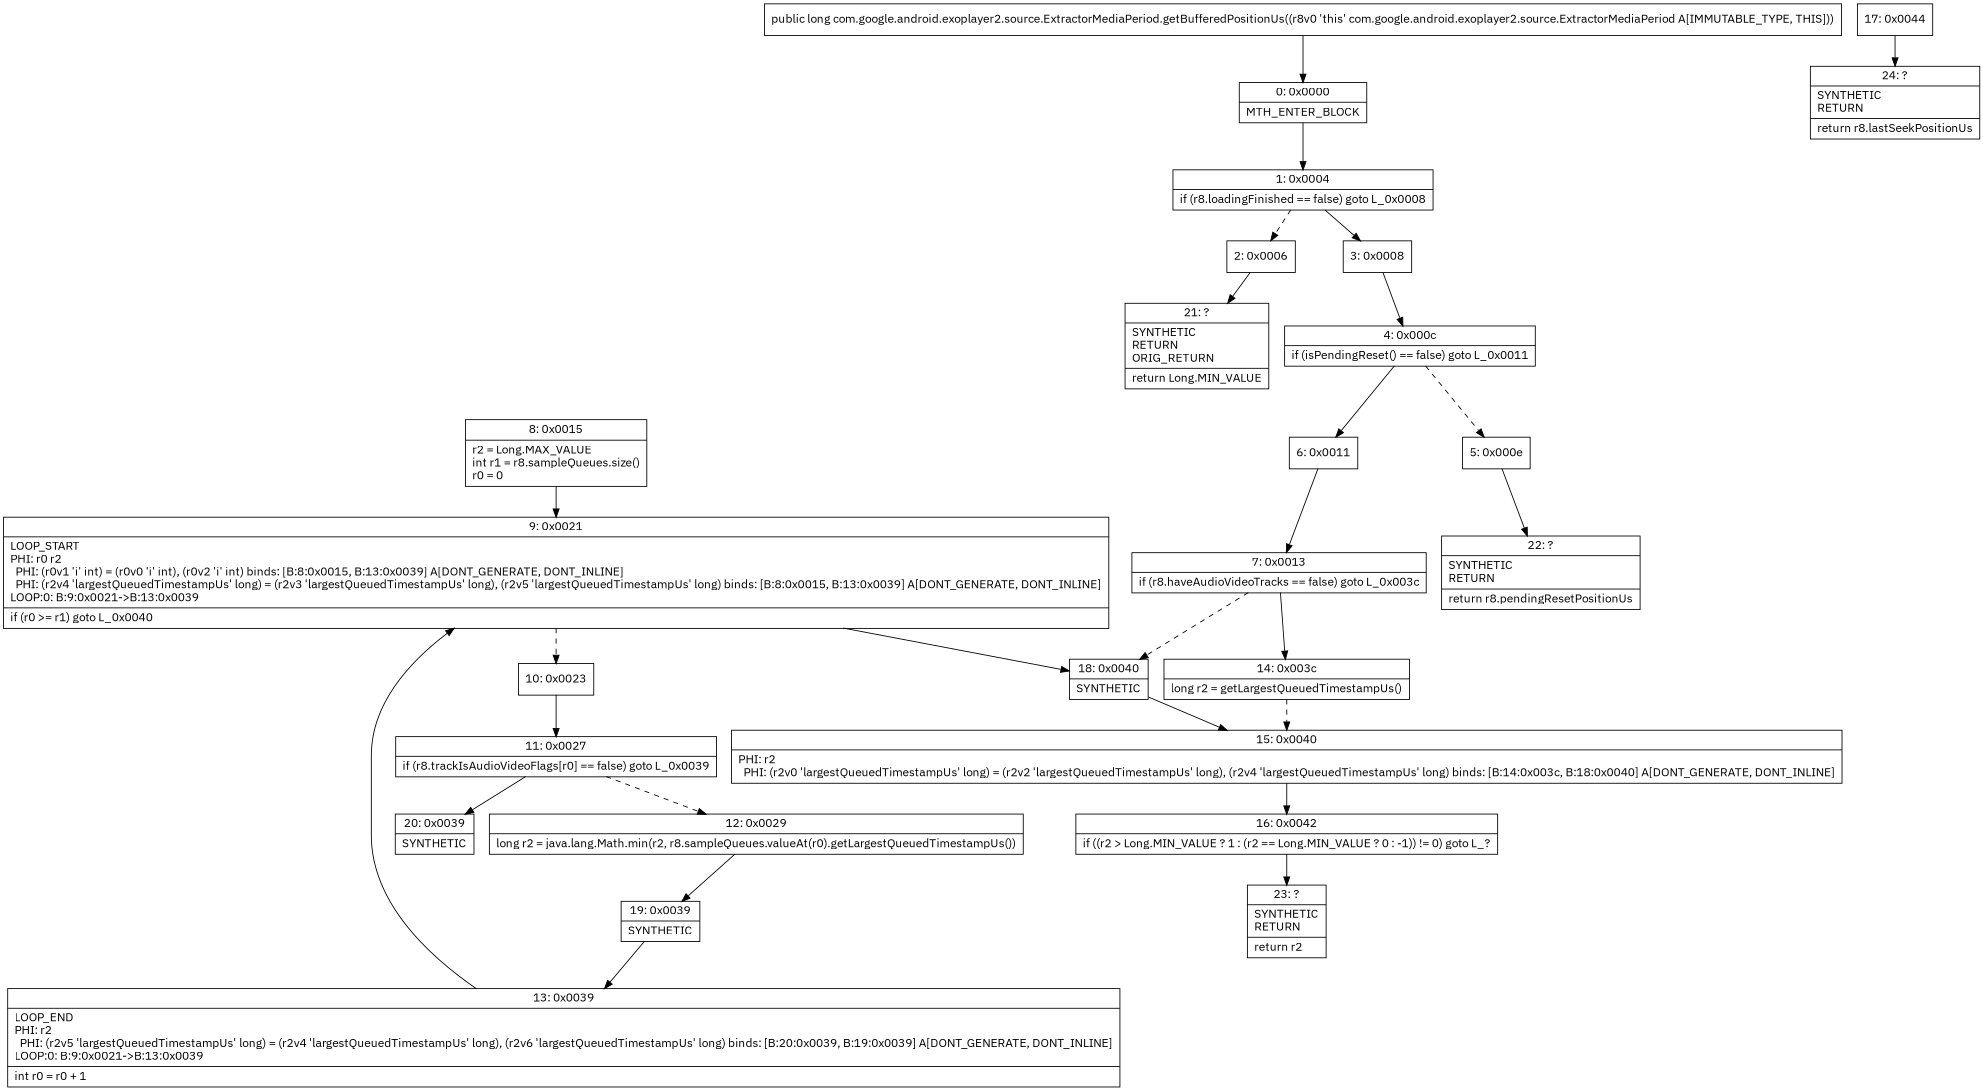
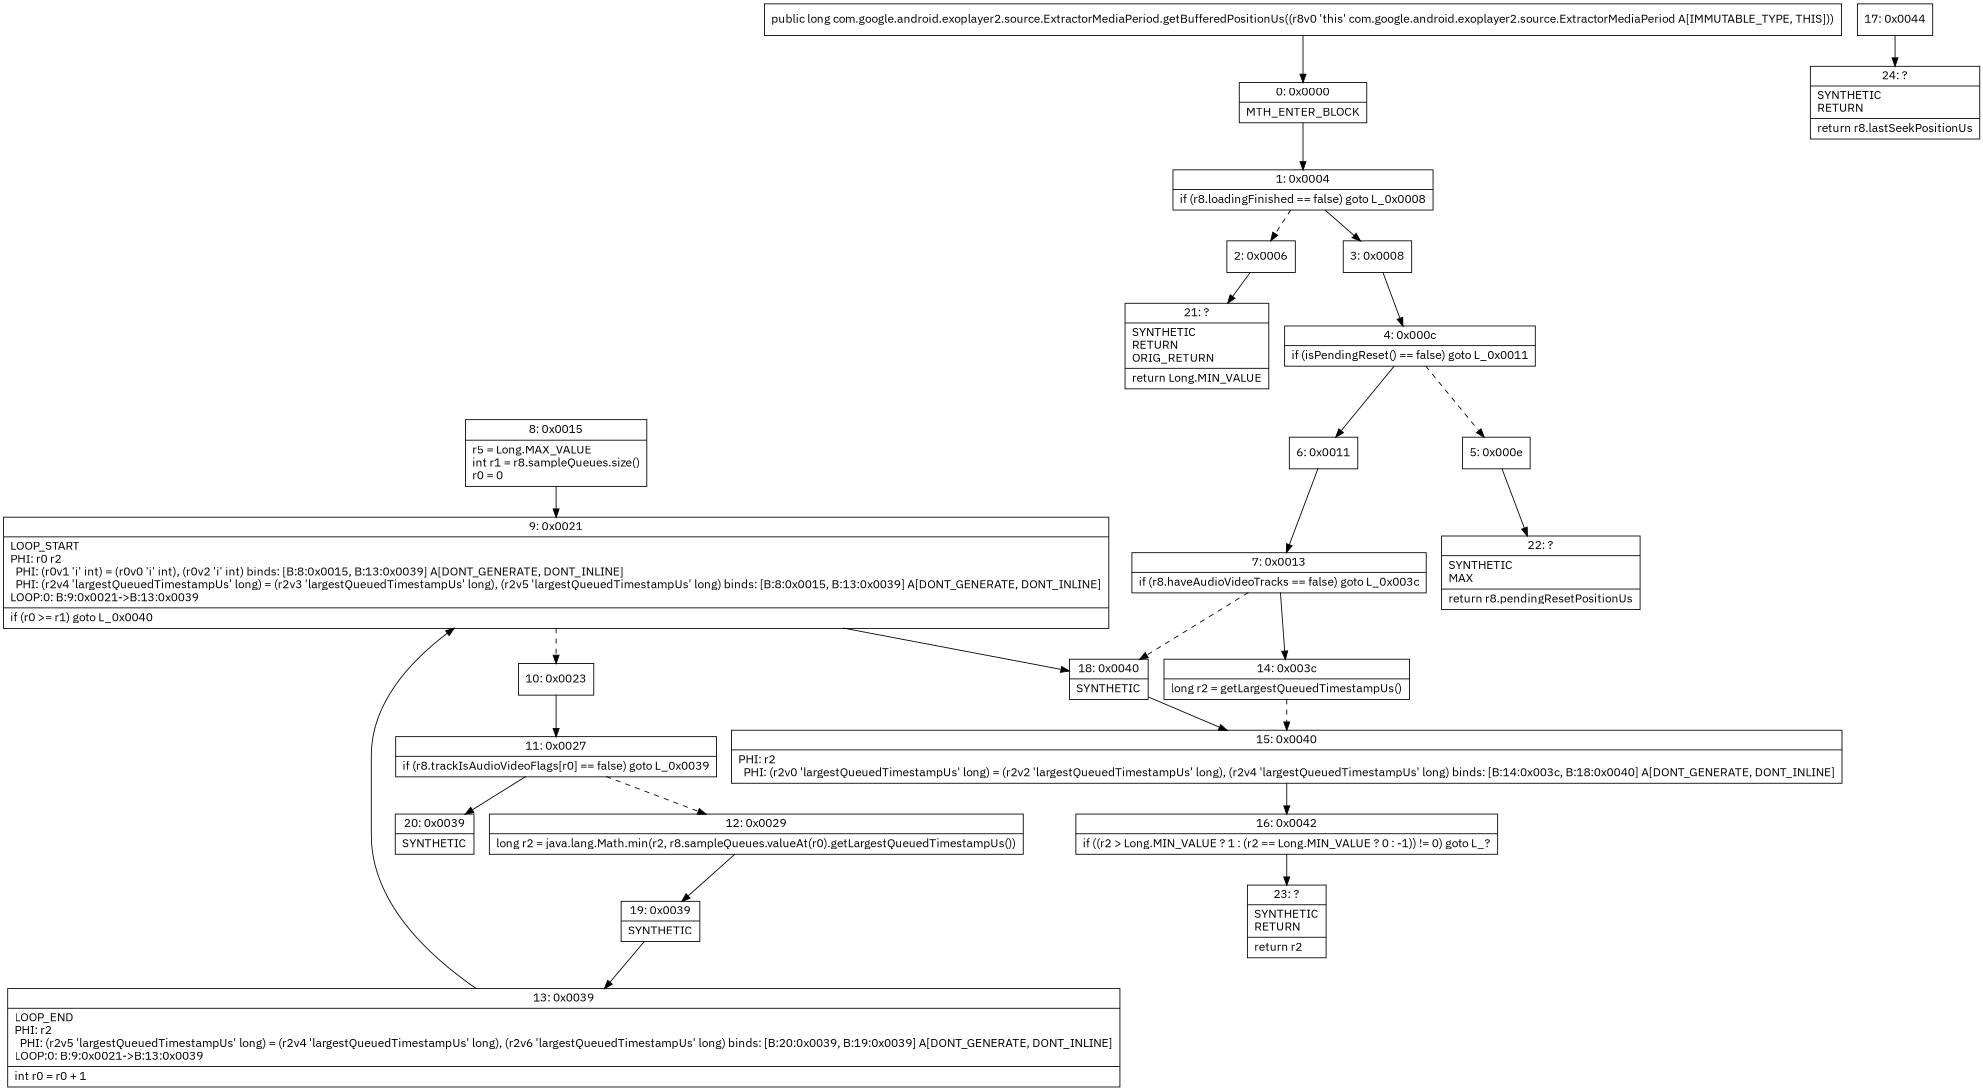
node "8: 0x0015": text "r2 = Long.MAX_VALUE" -> "r5 = Long.MAX_VALUE"
node "22: ?": text "RETURN" -> "MAX"
